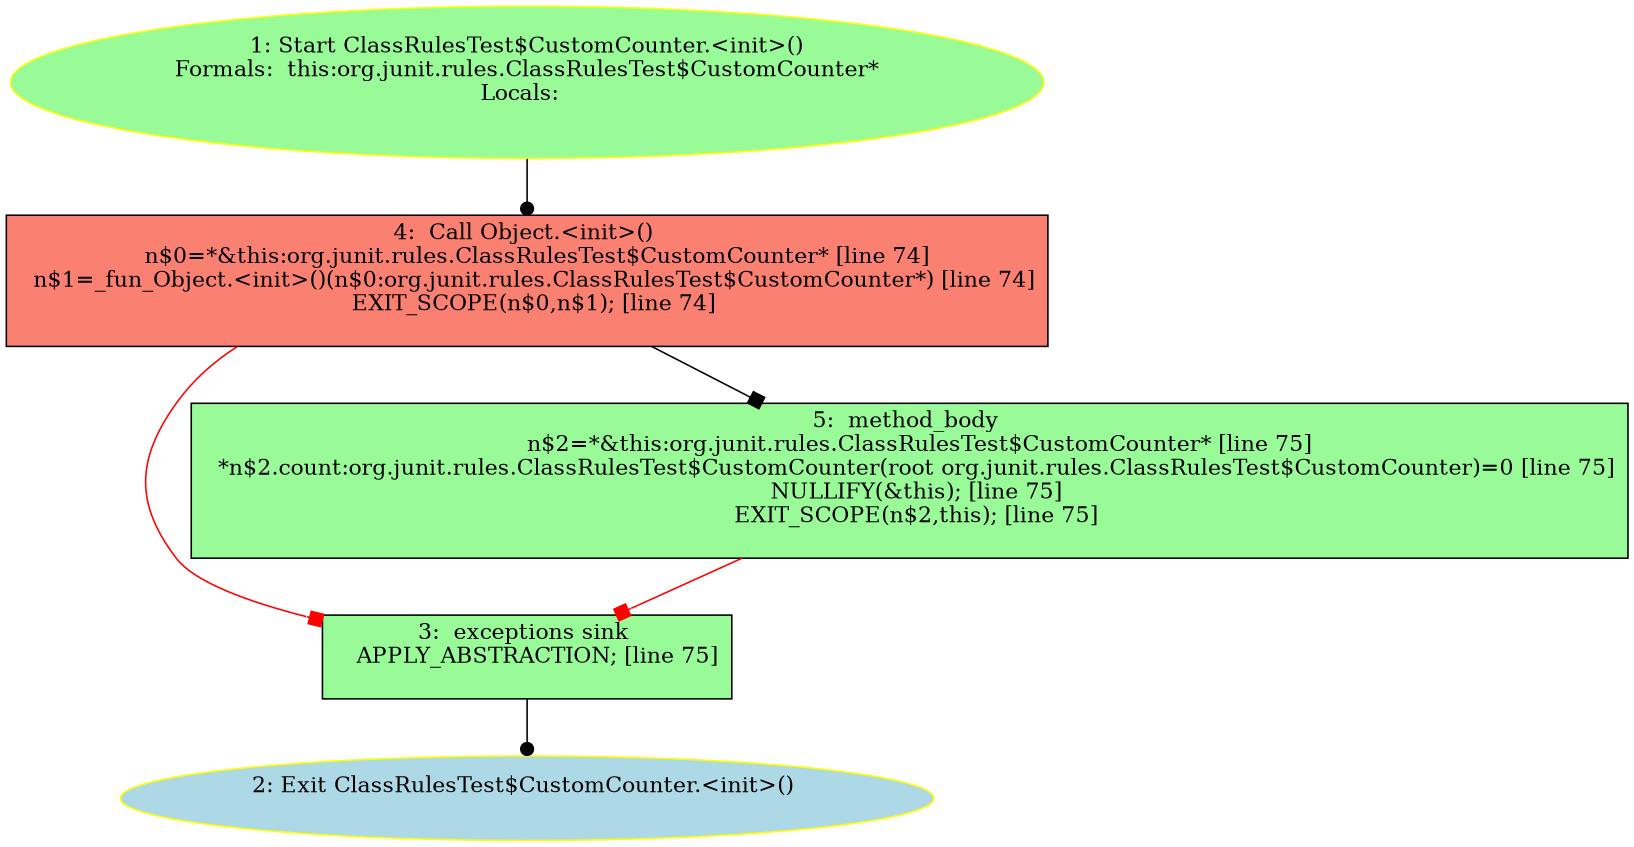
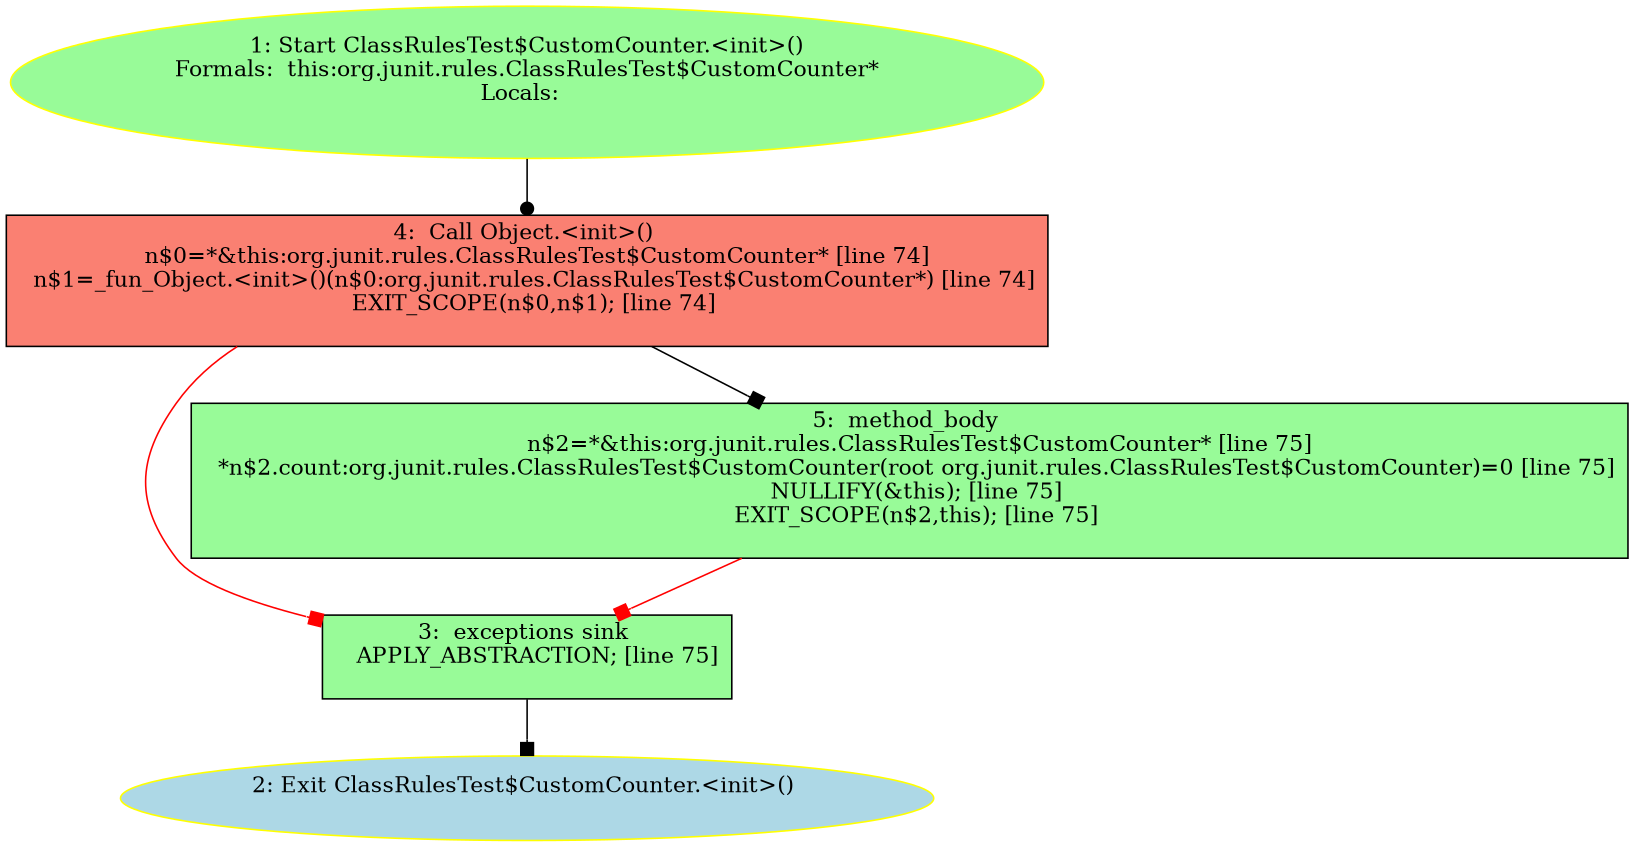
edge "3:  exceptions sink APPLY_ABSTRACTION; [line 75]" -> "2: Exit ClassRulesTest$CustomCounter.<init>()": arrowhead dot -> box
